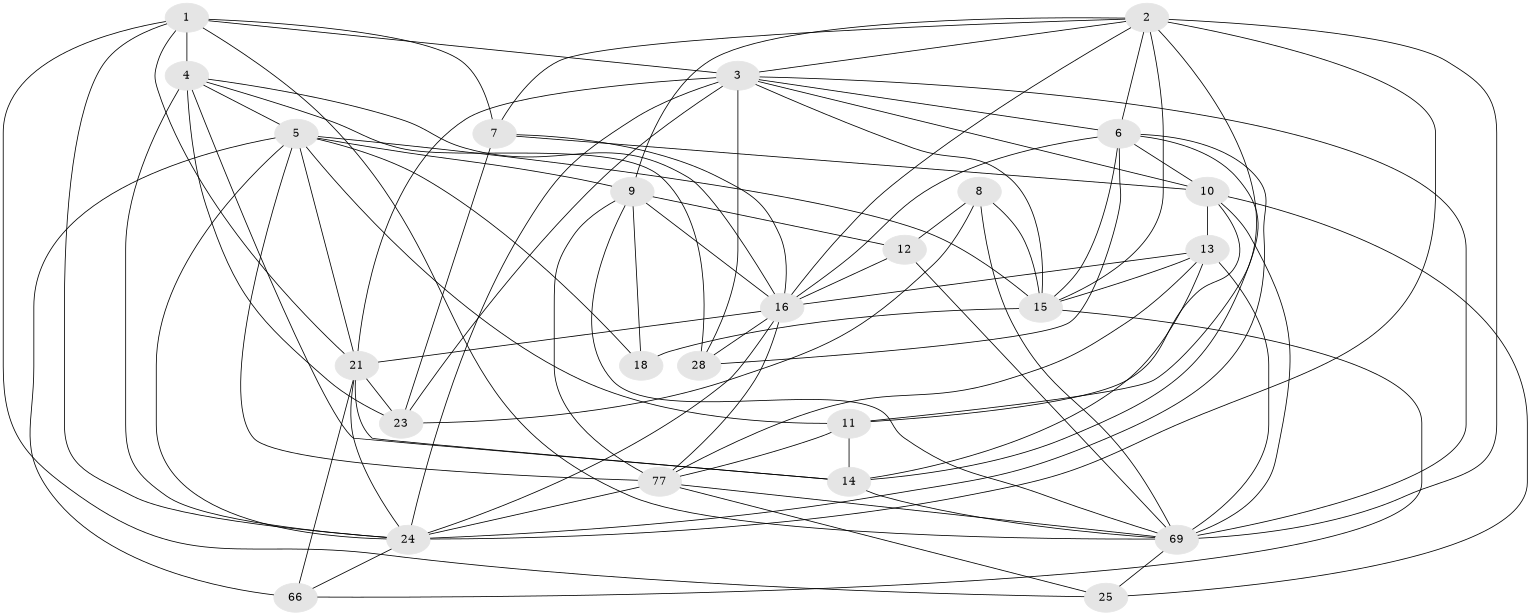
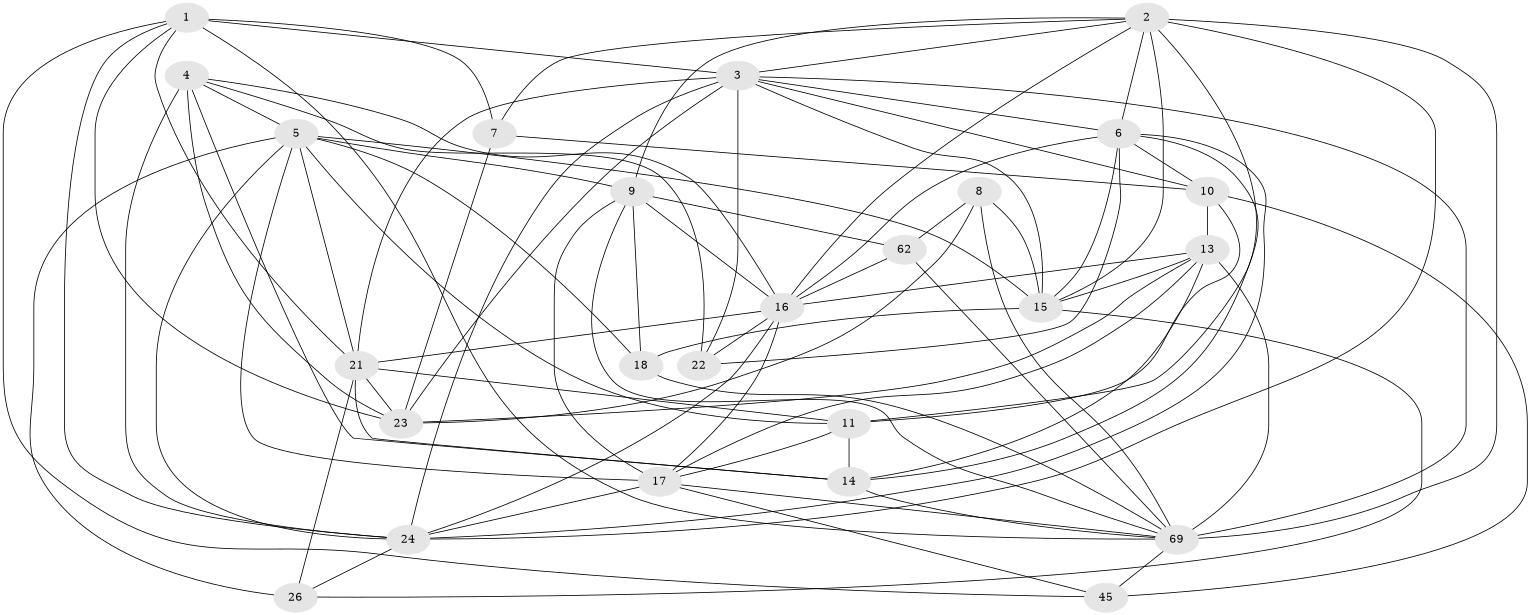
edge "1" -- "4": now "1" -- "23"
edge "7" -- "16": removed
node "12": label "12" -> "62"
node "28": label "28" -> "22"
edge "10" -- "69": now "18" -- "69"
edge "13" -- "23": added
edge "21" -- "24": now "21" -- "11"
node "77": label "77" -> "17"
node "66": label "66" -> "26"
node "25": label "25" -> "45"
